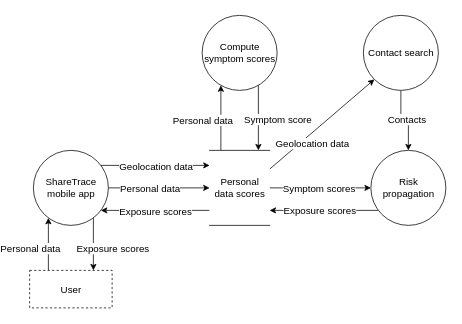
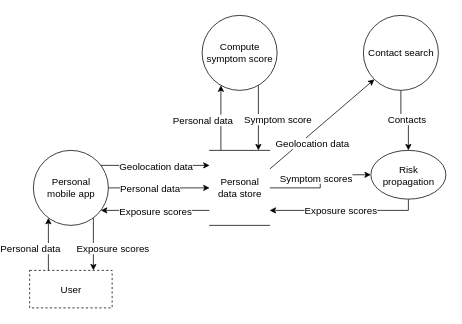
node "Computesymptom scores": label "Computesymptom scores" -> "Computesymptom score"
node "ShareTracemobile app": label "ShareTracemobile app" -> "Personalmobile app"
node "Personaldata scores": label "Personaldata scores" -> "Personaldata store"
node "Risk propagation": size 75x75 -> 75x49
